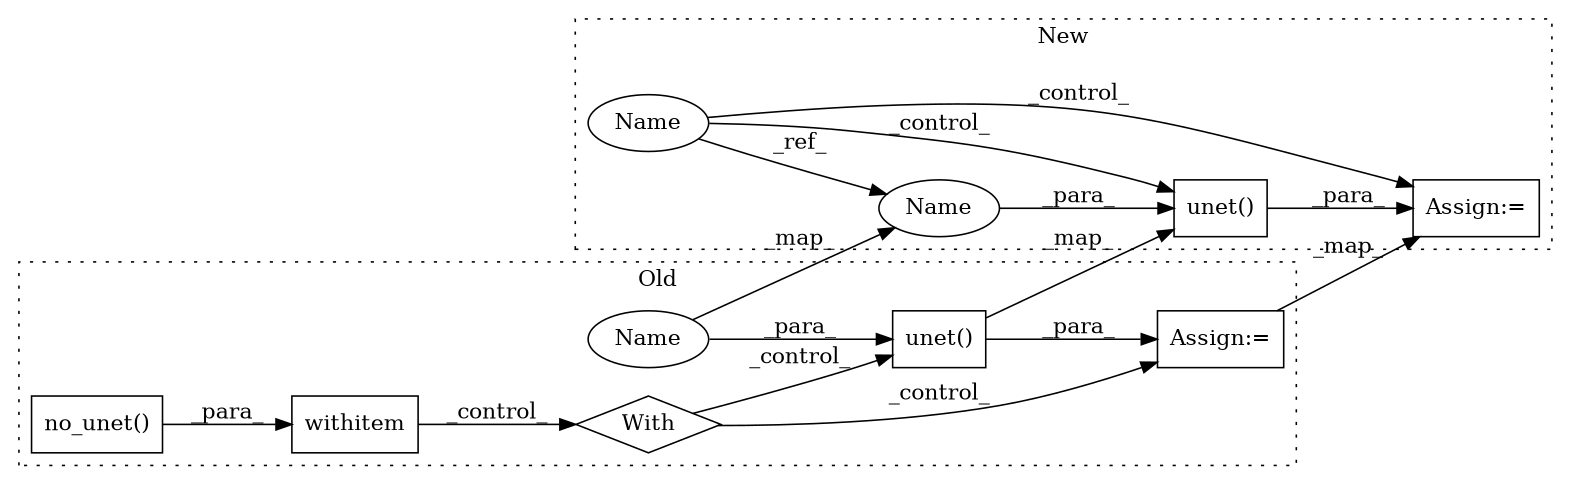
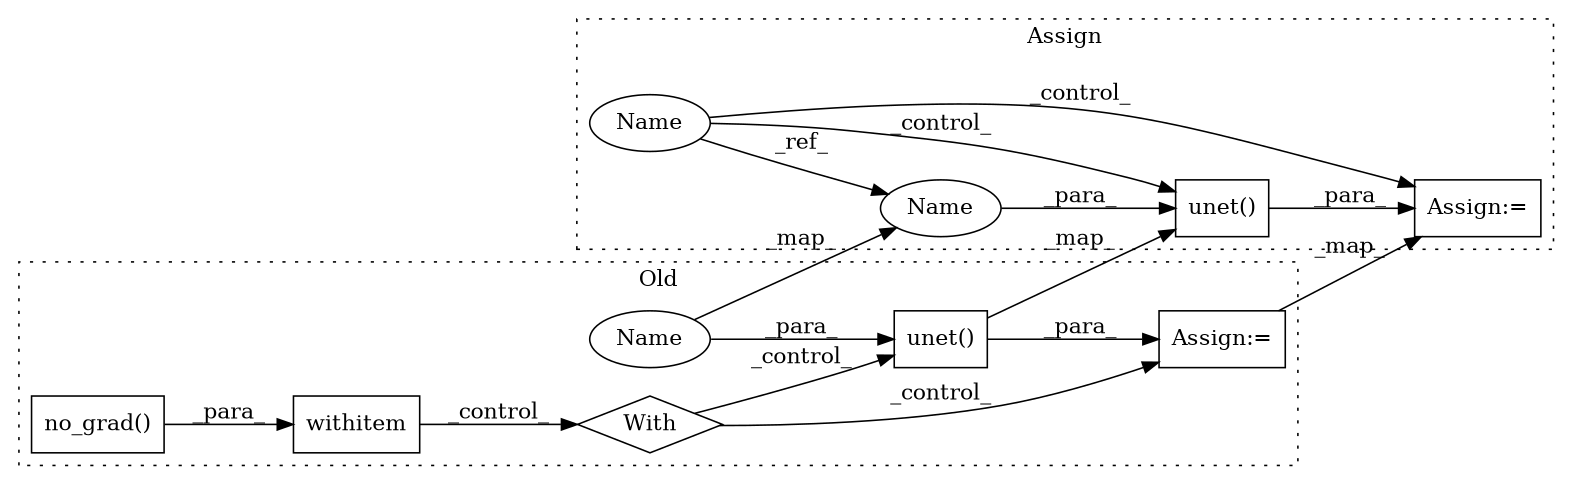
cluster "New": label "New" -> "Assign"
node "no_unet()": label "no_unet()" -> "no_grad()"
